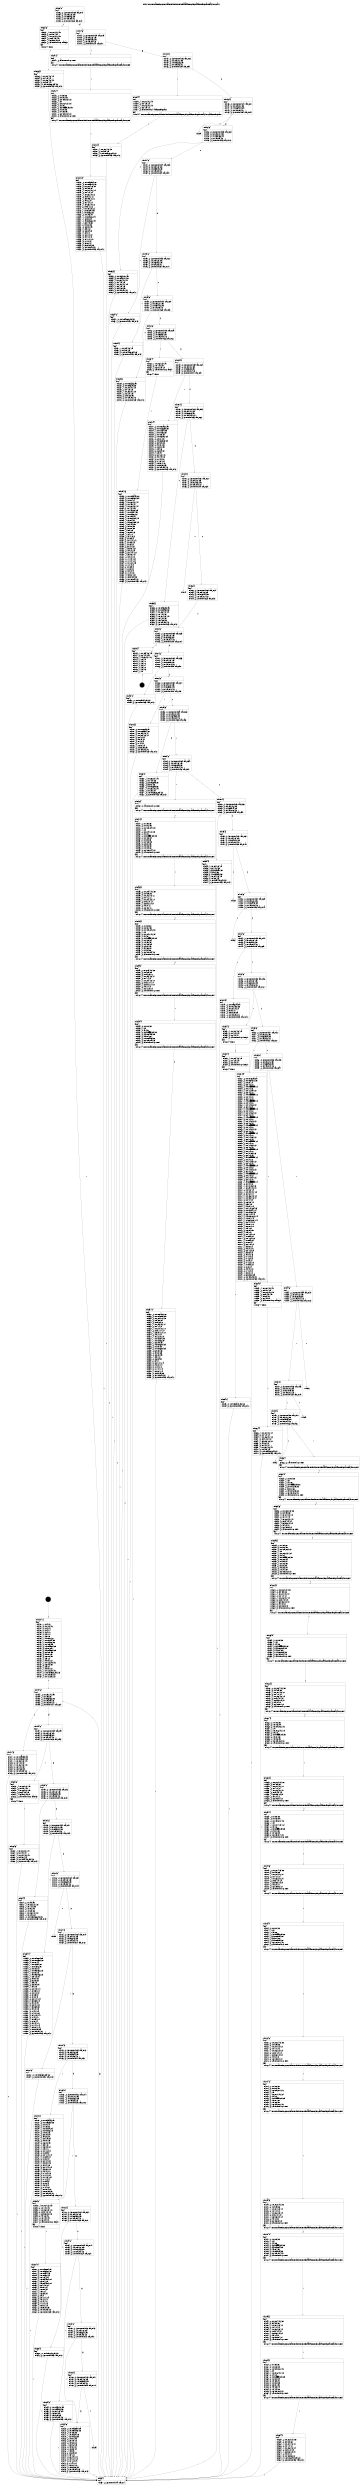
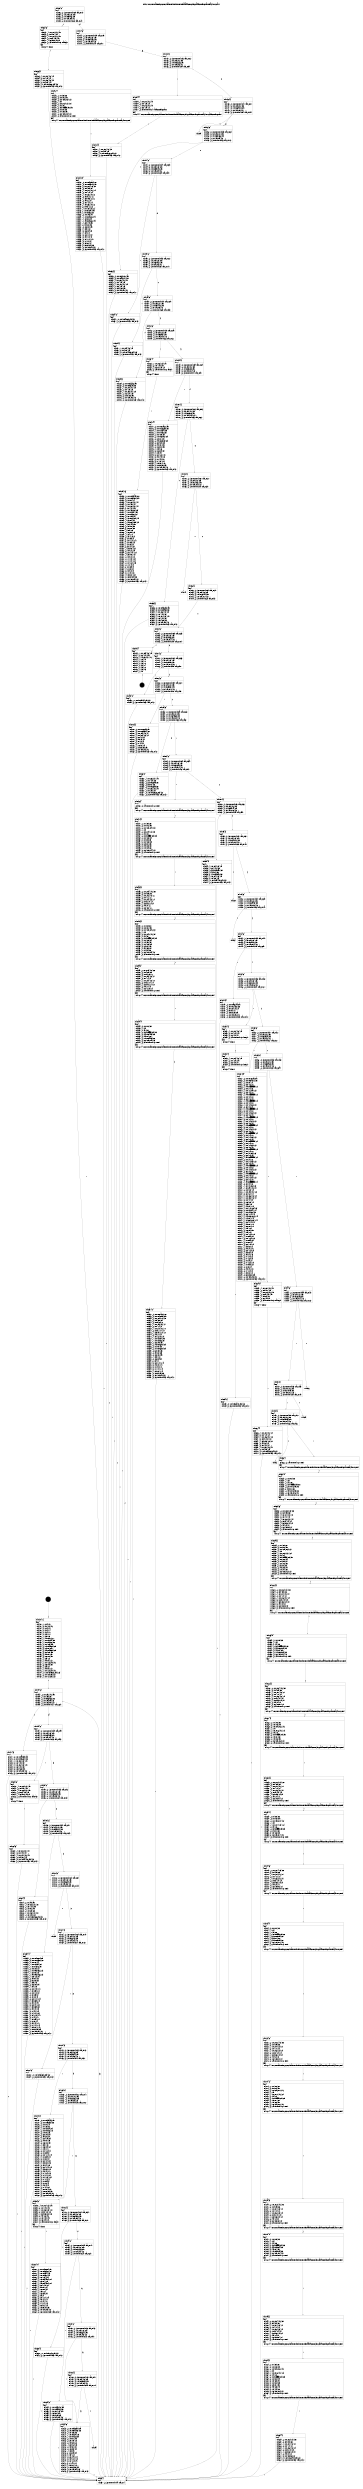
node "0x402491 [5]": removed
